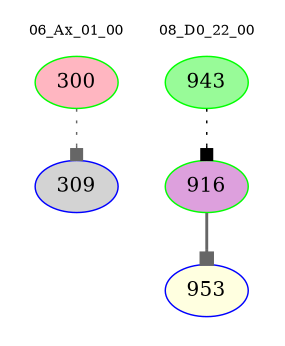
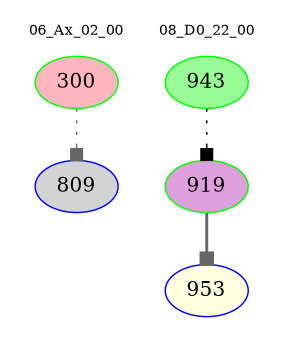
cluster "06_Ax_01_00": label "06_Ax_01_00" -> "06_Ax_02_00"
node "309": label "309" -> "809"
node "916": label "916" -> "919"
